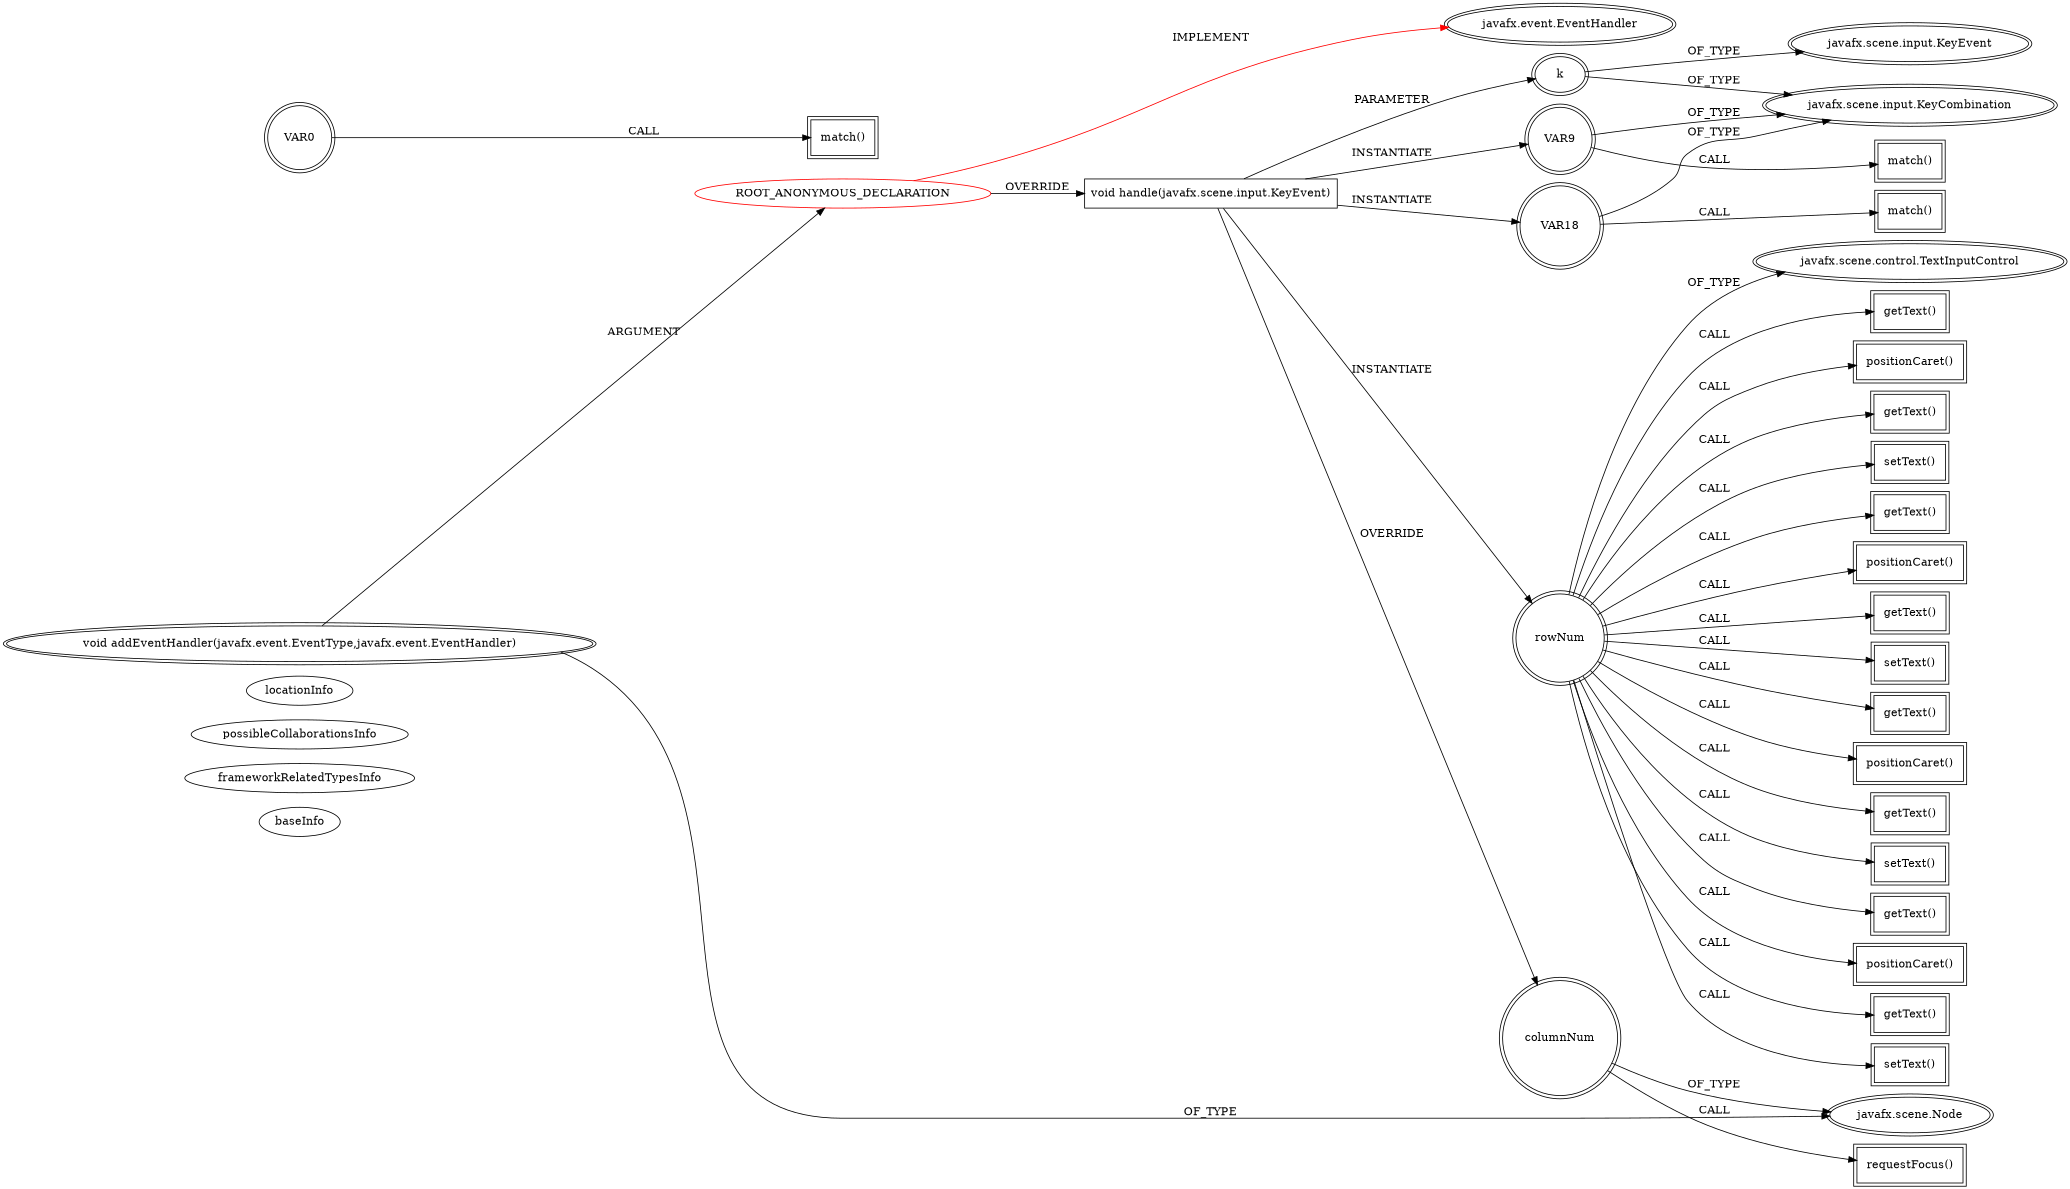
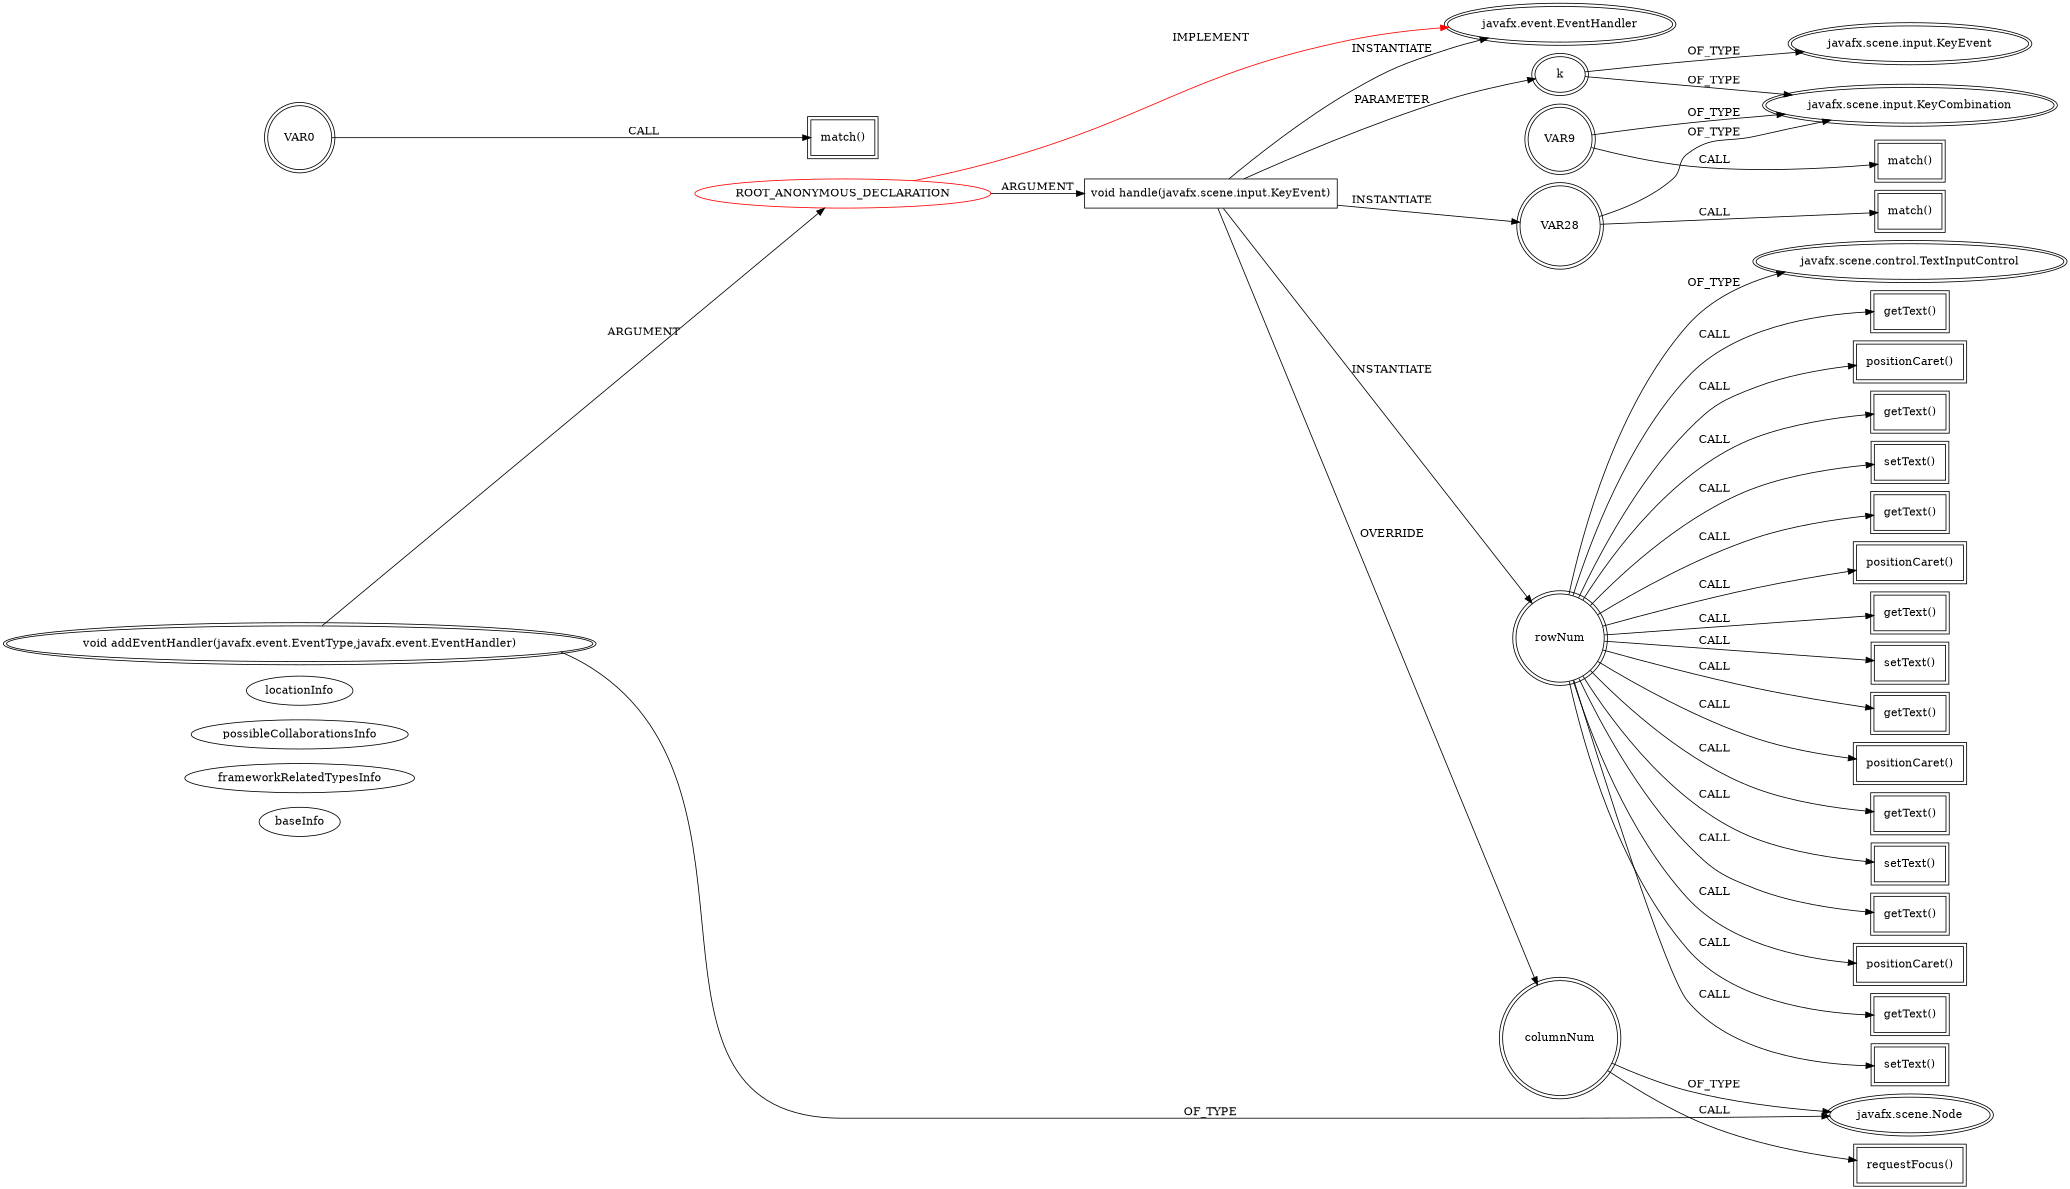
edge "void handle(javafx.scene.input.KeyEvent)" -> "VAR9": now "void handle(javafx.scene.input.KeyEvent)" -> "javafx.event.EventHandler"
edge "ROOT_ANONYMOUS_DECLARATION" -> "void handle(javafx.scene.input.KeyEvent)": label "OVERRIDE" -> "ARGUMENT"
node "VAR18": label "VAR18" -> "VAR28"
